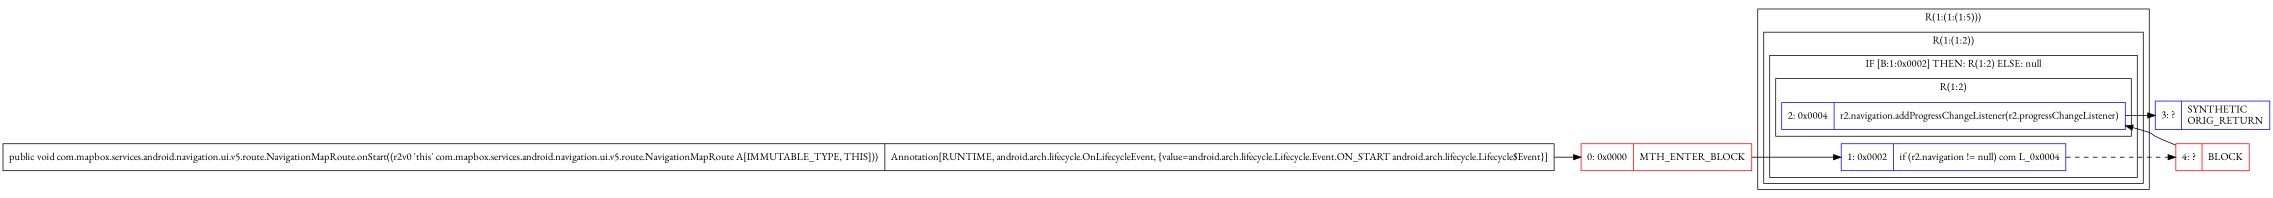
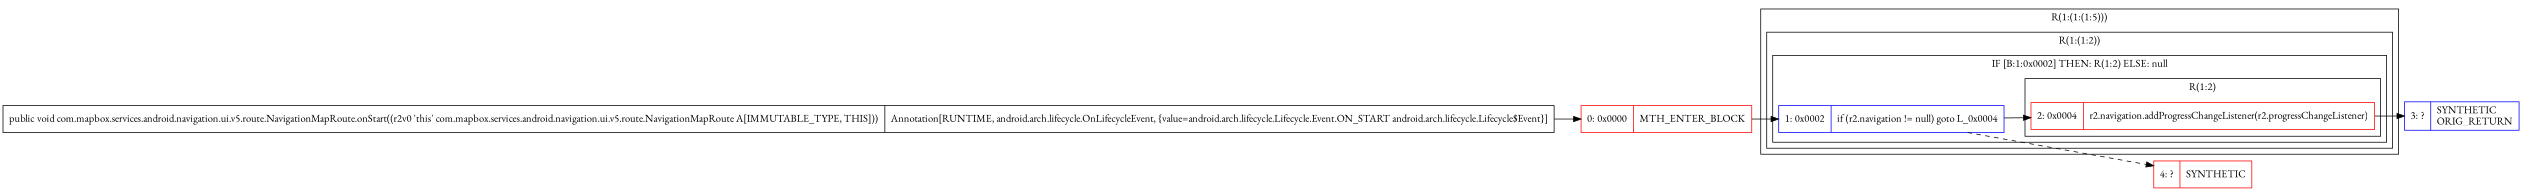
node "2: 0x0004": color blue -> red
edge "4: ?" -> "2: 0x0004": now "1: 0x0002" -> "2: 0x0004"
node "1: 0x0002": text "if (r2.navigation != null) com L_0x0004" -> "if (r2.navigation != null) goto L_0x0004"
node "4: ?": text "BLOCK" -> "SYNTHETIC"
